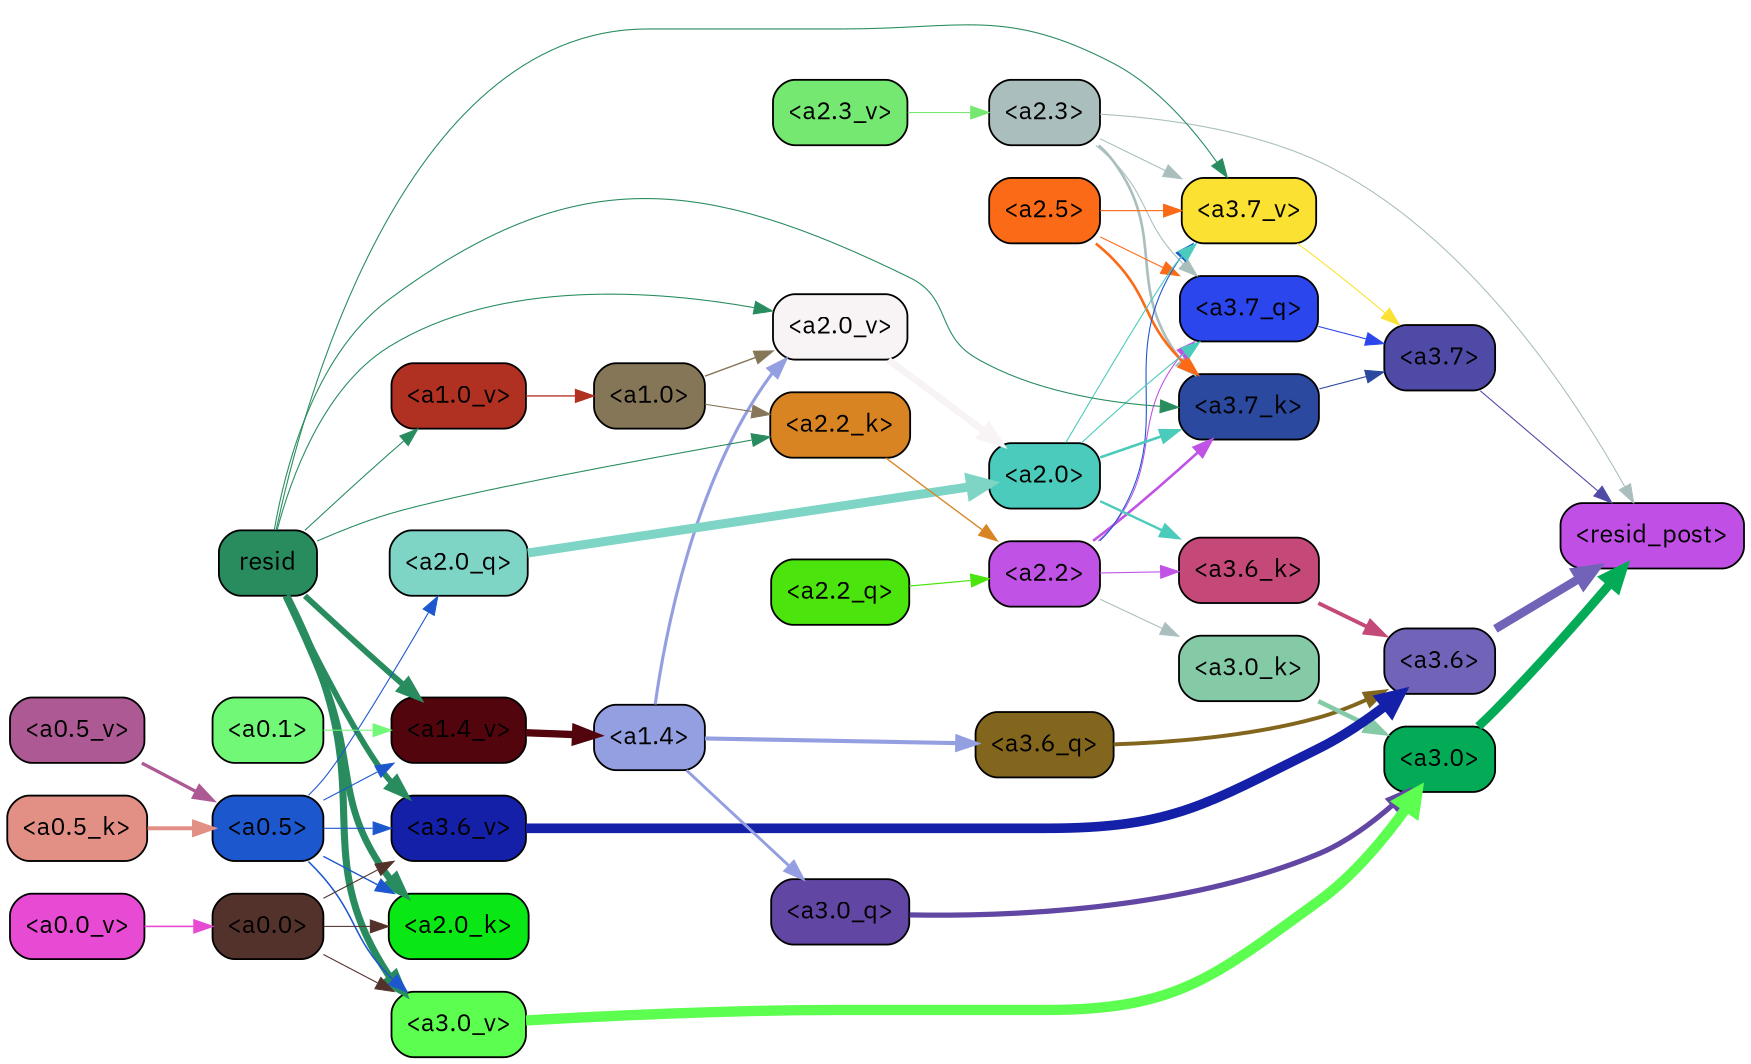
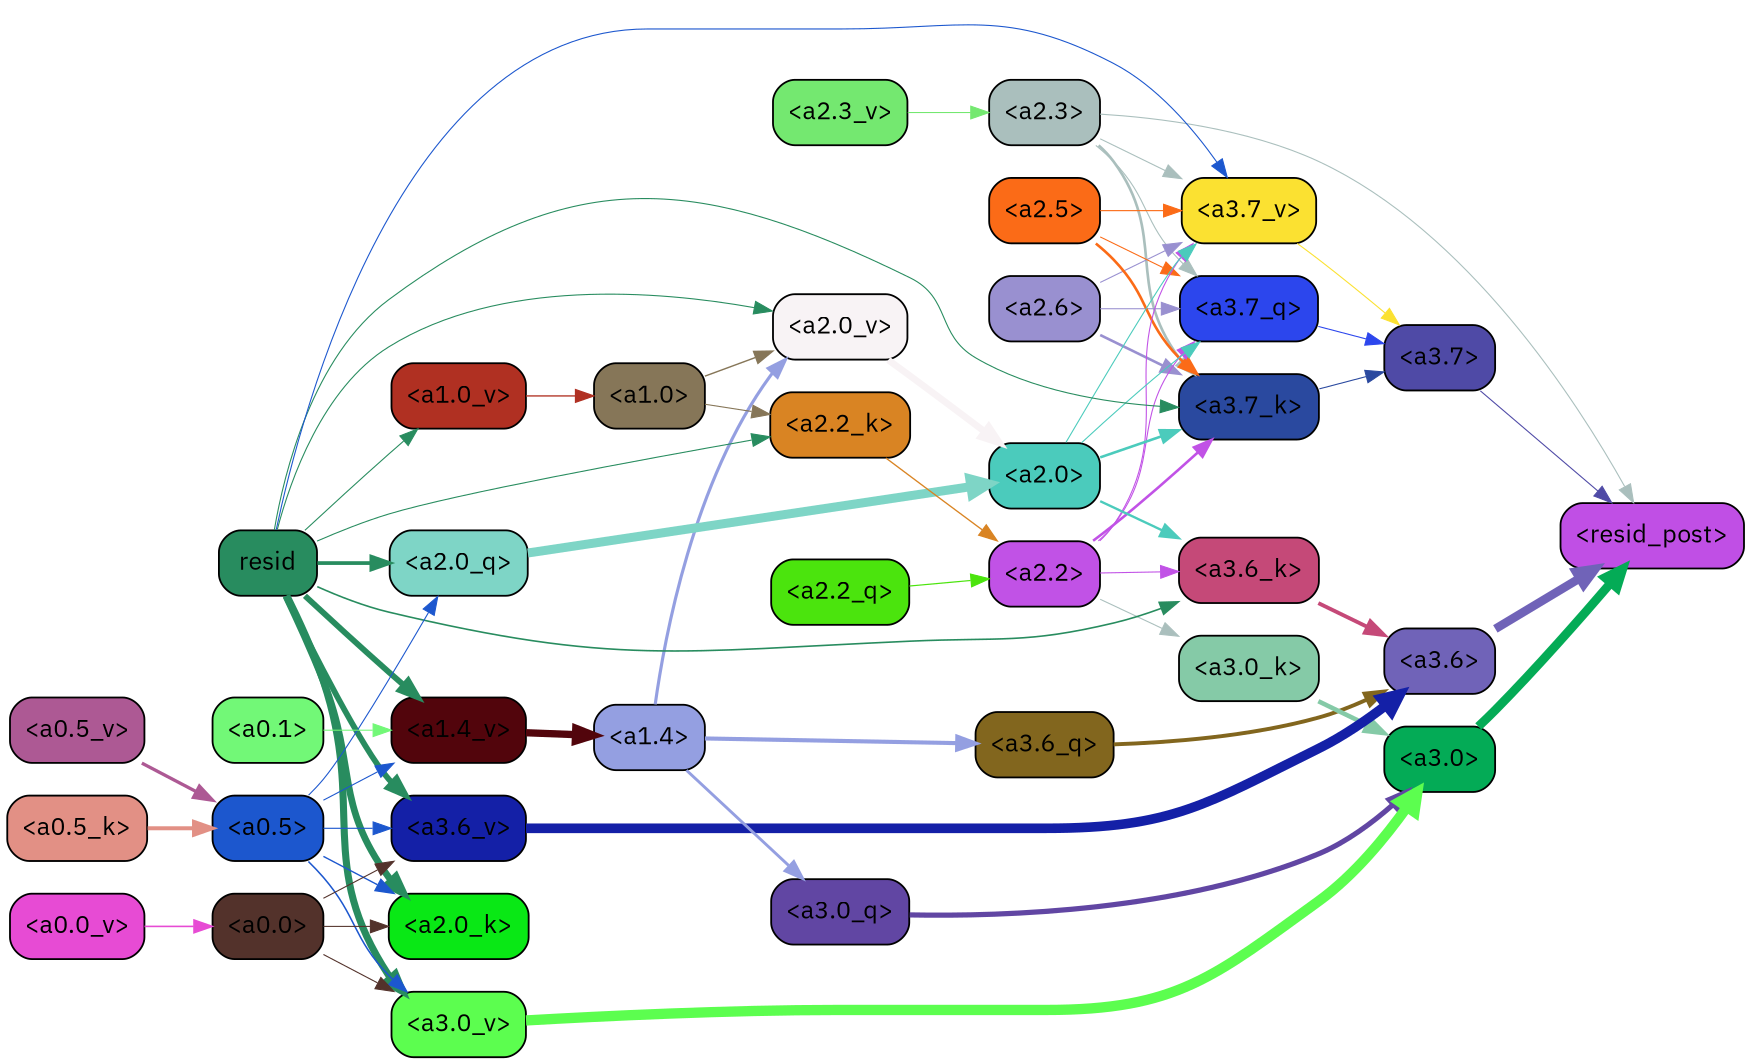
edge "resid" -> "<a3.7_v>": color #288c5f -> #1c57ce
node "<a2.6>": added
edge "<a2.2>" -> "<a3.7_v>": color #1c57ce -> #c152e6
edge "resid" -> "<a2.0_q>": added
edge "resid" -> "<a3.6_k>": added
